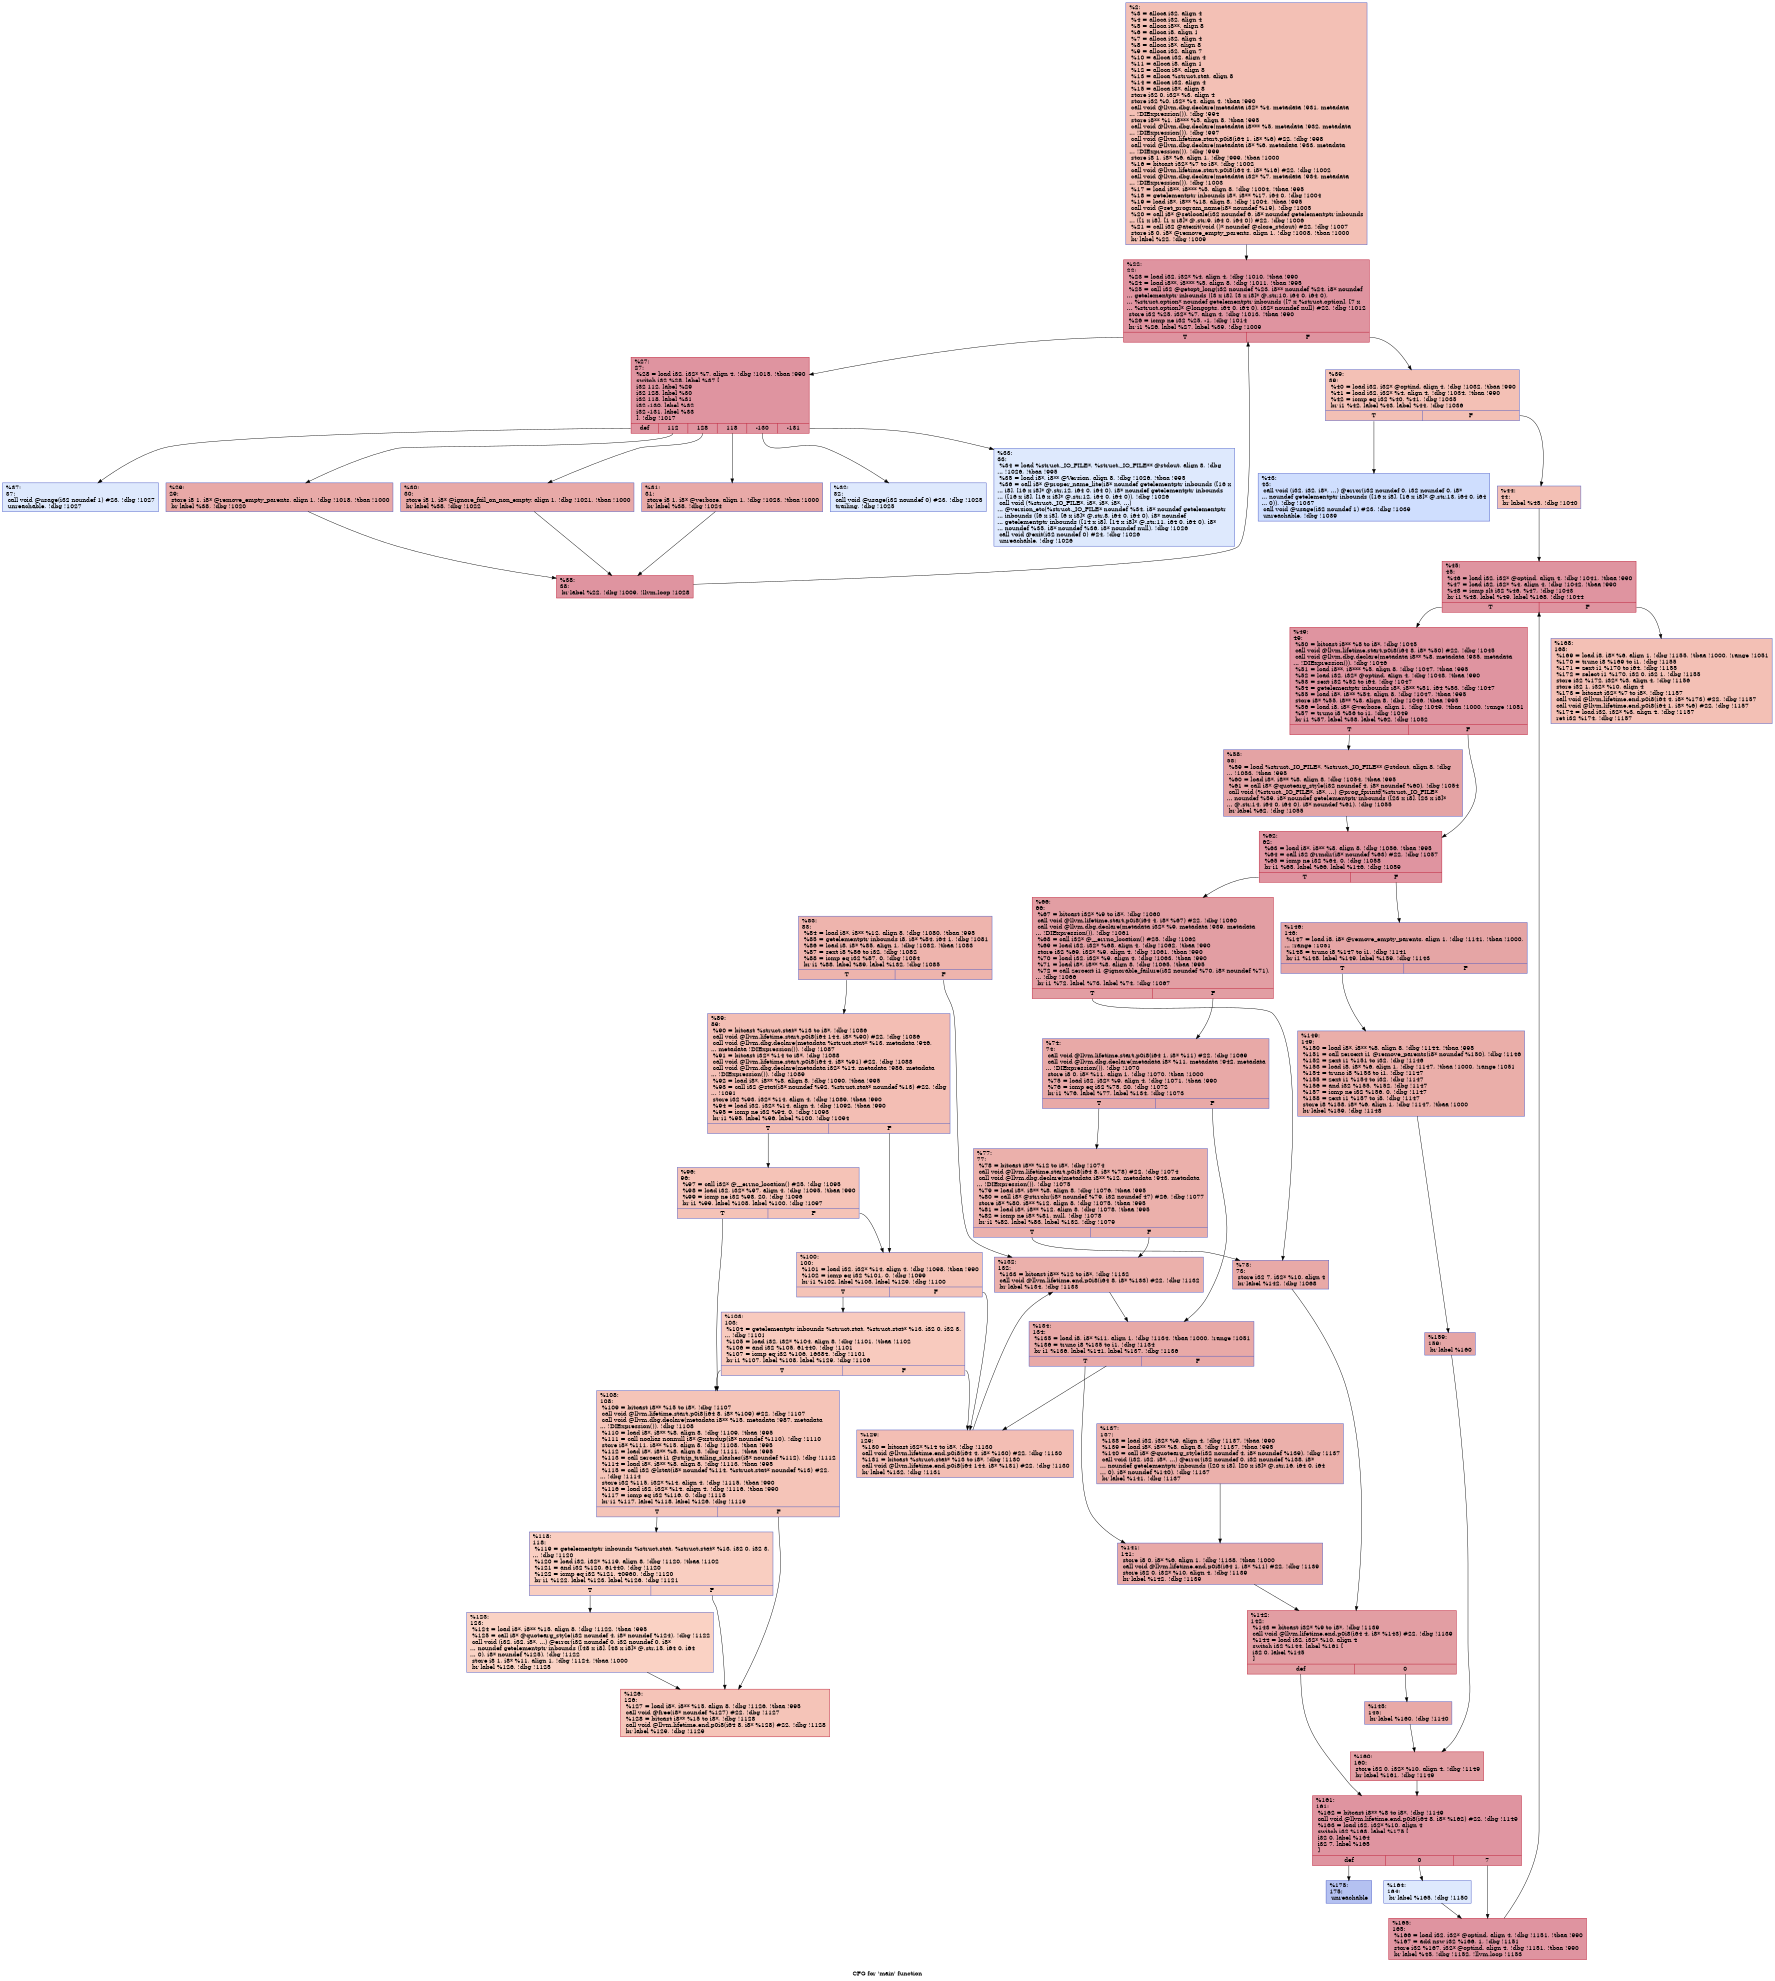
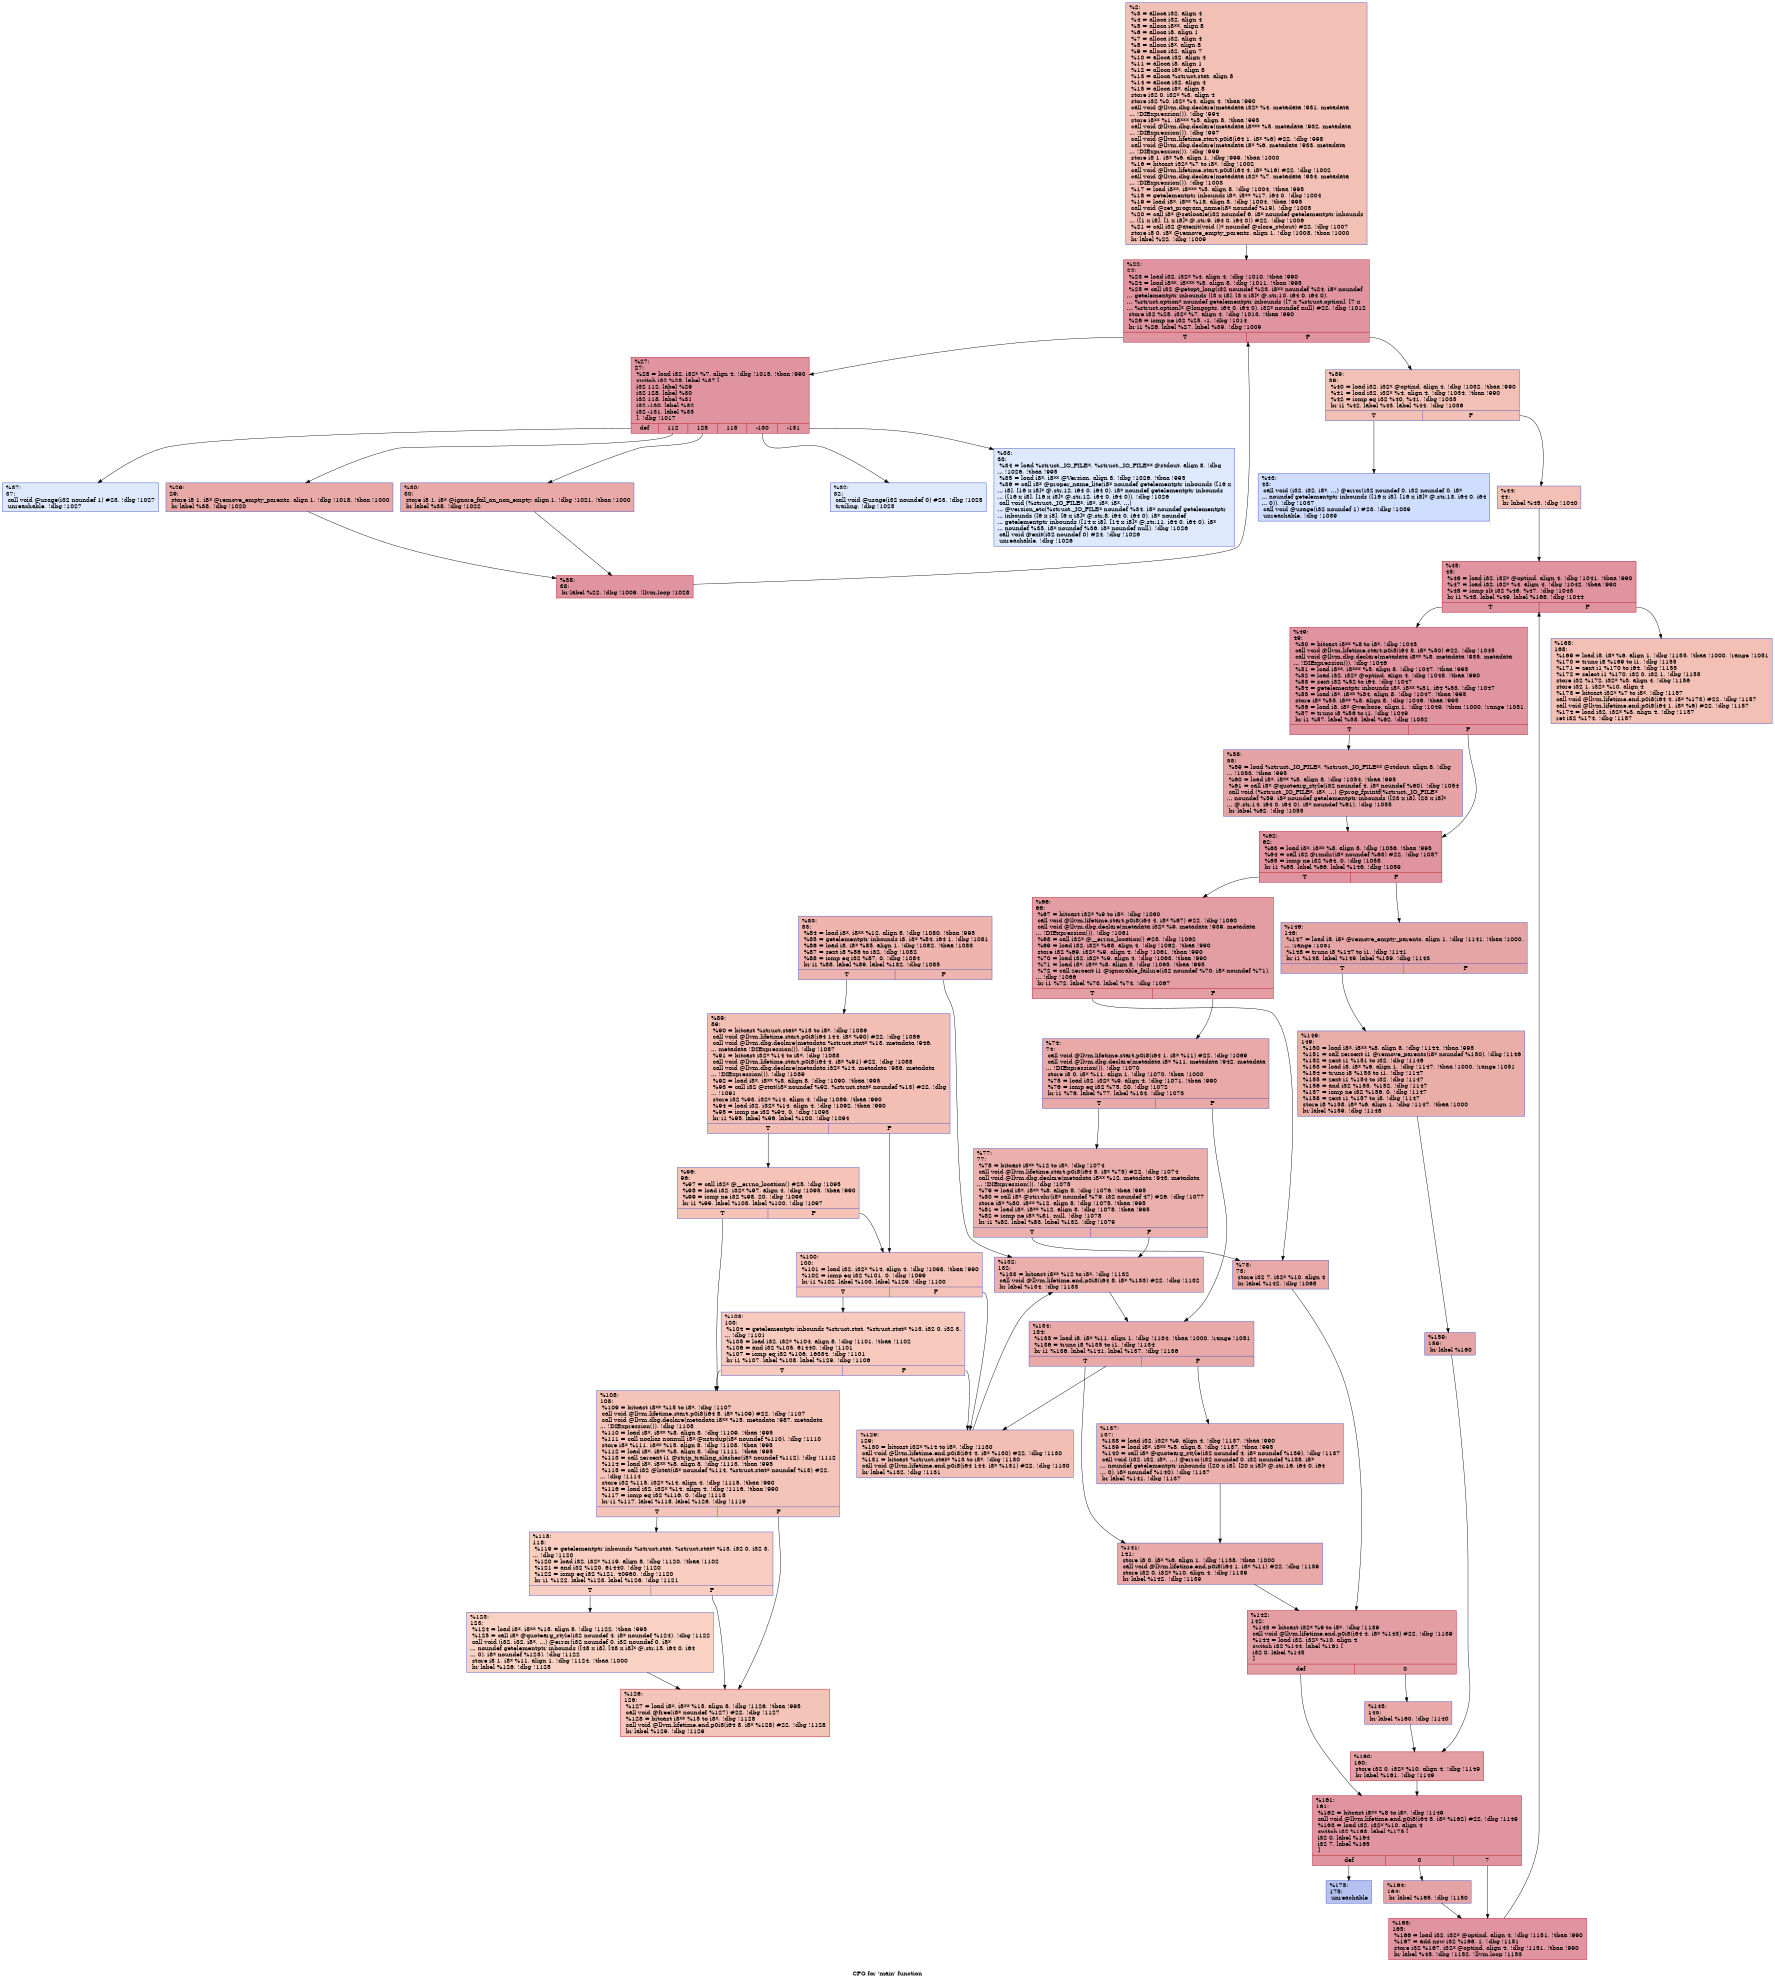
node "%31:": removed
edge "%134:" -> "%137:": added
node "%164:": fillcolor #b5cdfa70 -> #c32e3170
